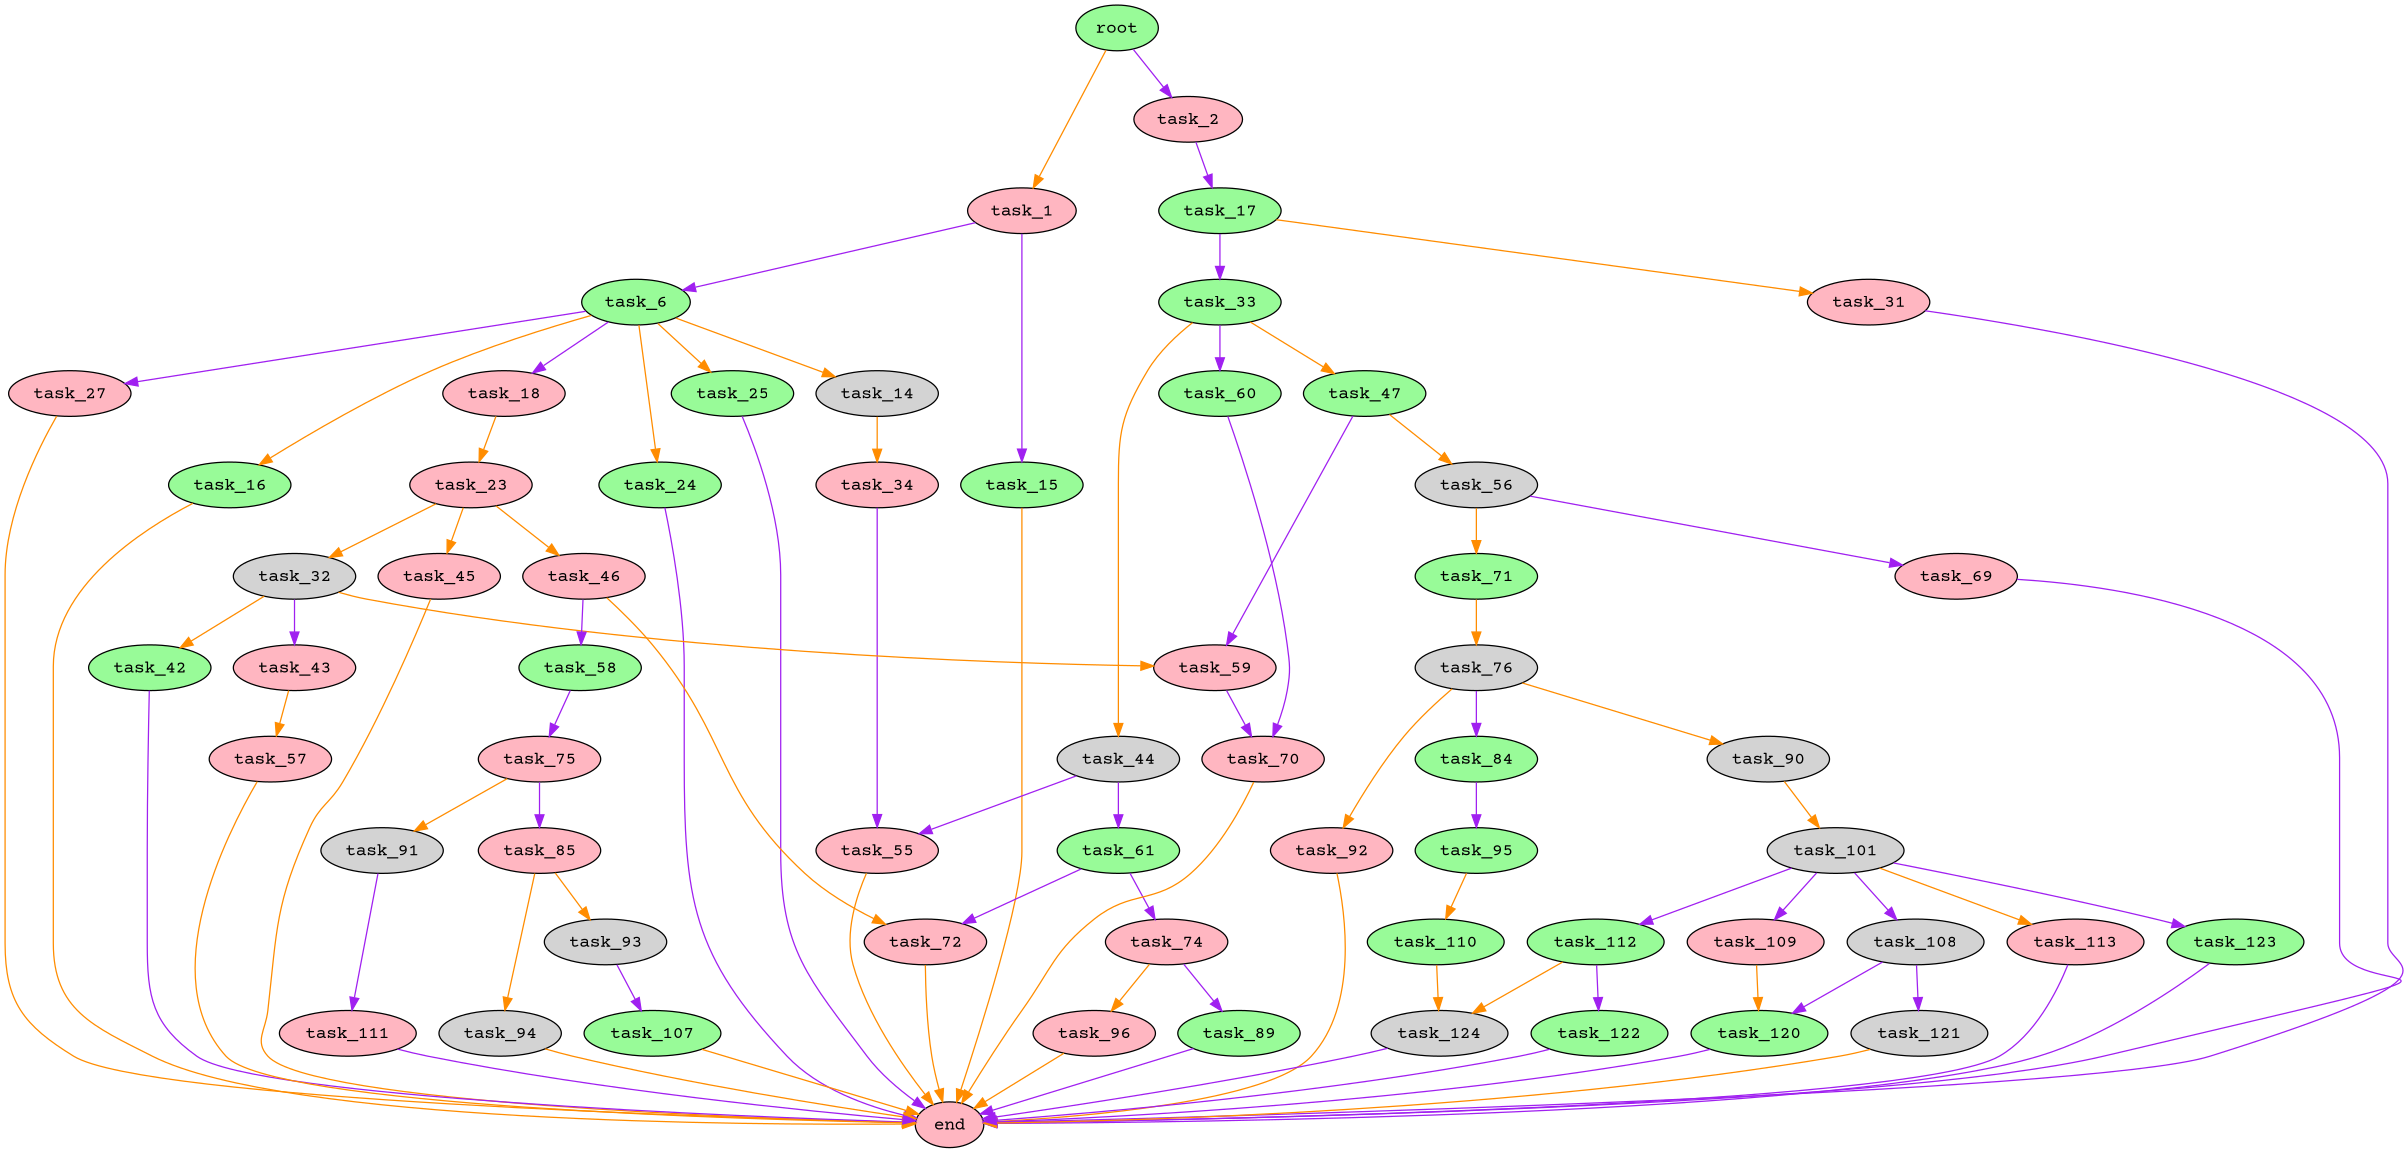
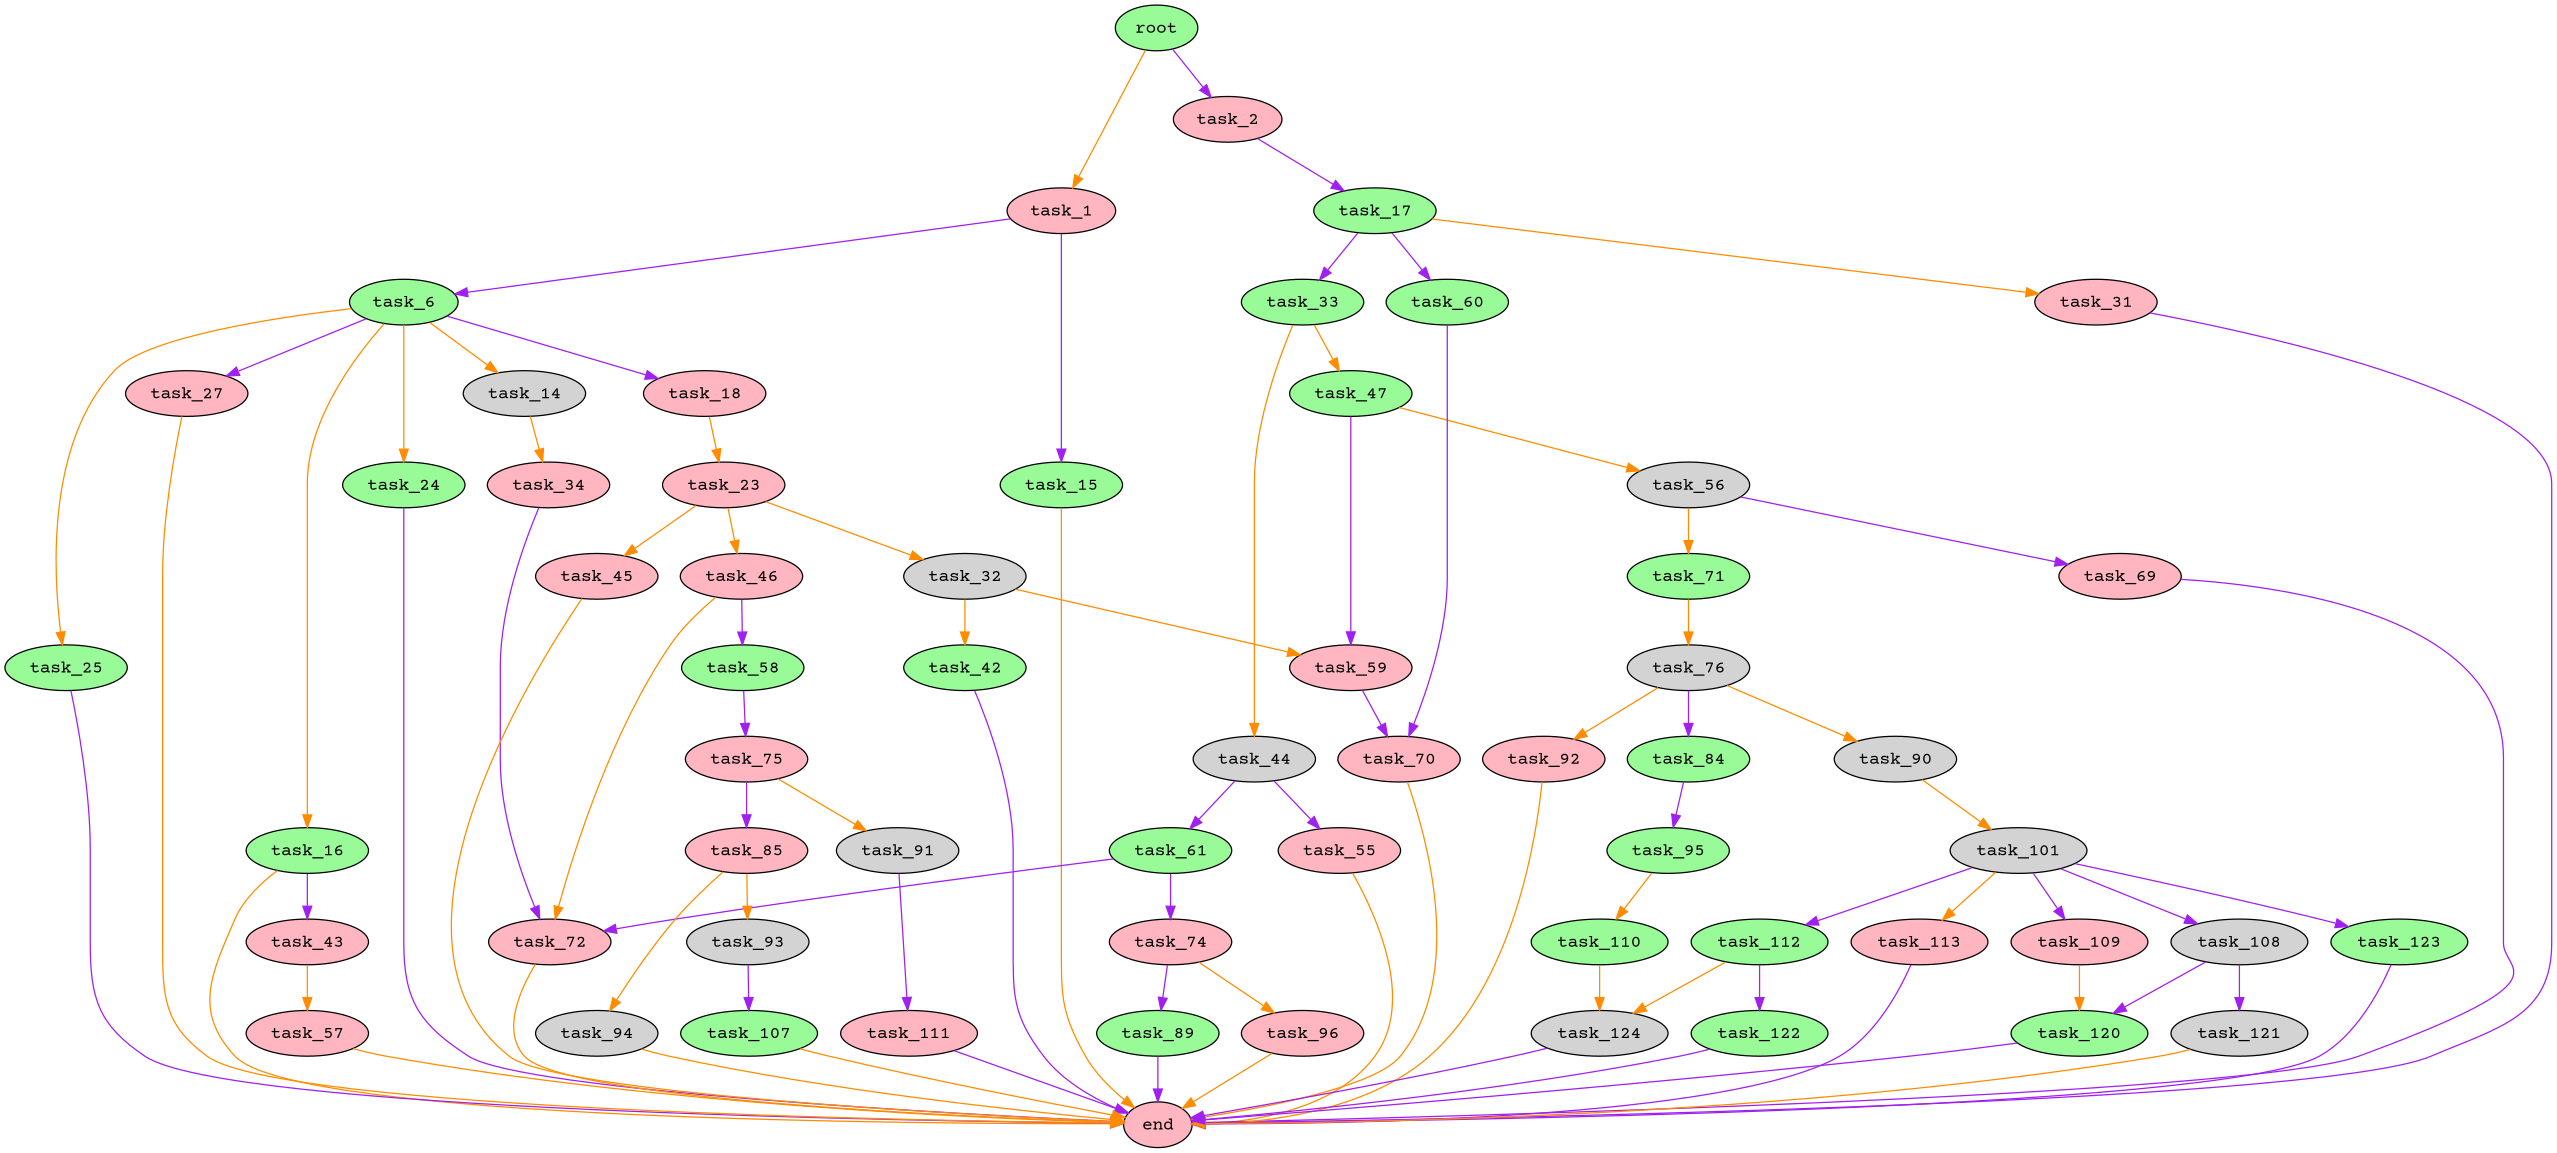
edge "task_33" -> "task_60": now "task_17" -> "task_60"
edge "task_32" -> "task_43": now "task_16" -> "task_43"
edge "task_34" -> "task_55": now "task_34" -> "task_72"
